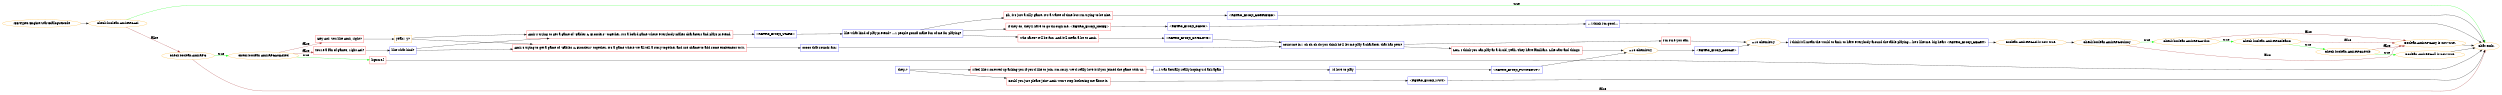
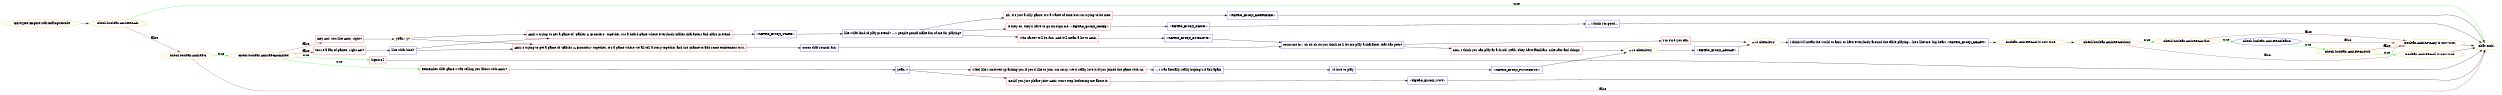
node "Check boolean AmirRPGEleanor": color orange -> blue
node "Remember that game I was telling you about with Amir?": added
node "they..?": label "they..?" -> "yeah..?"
